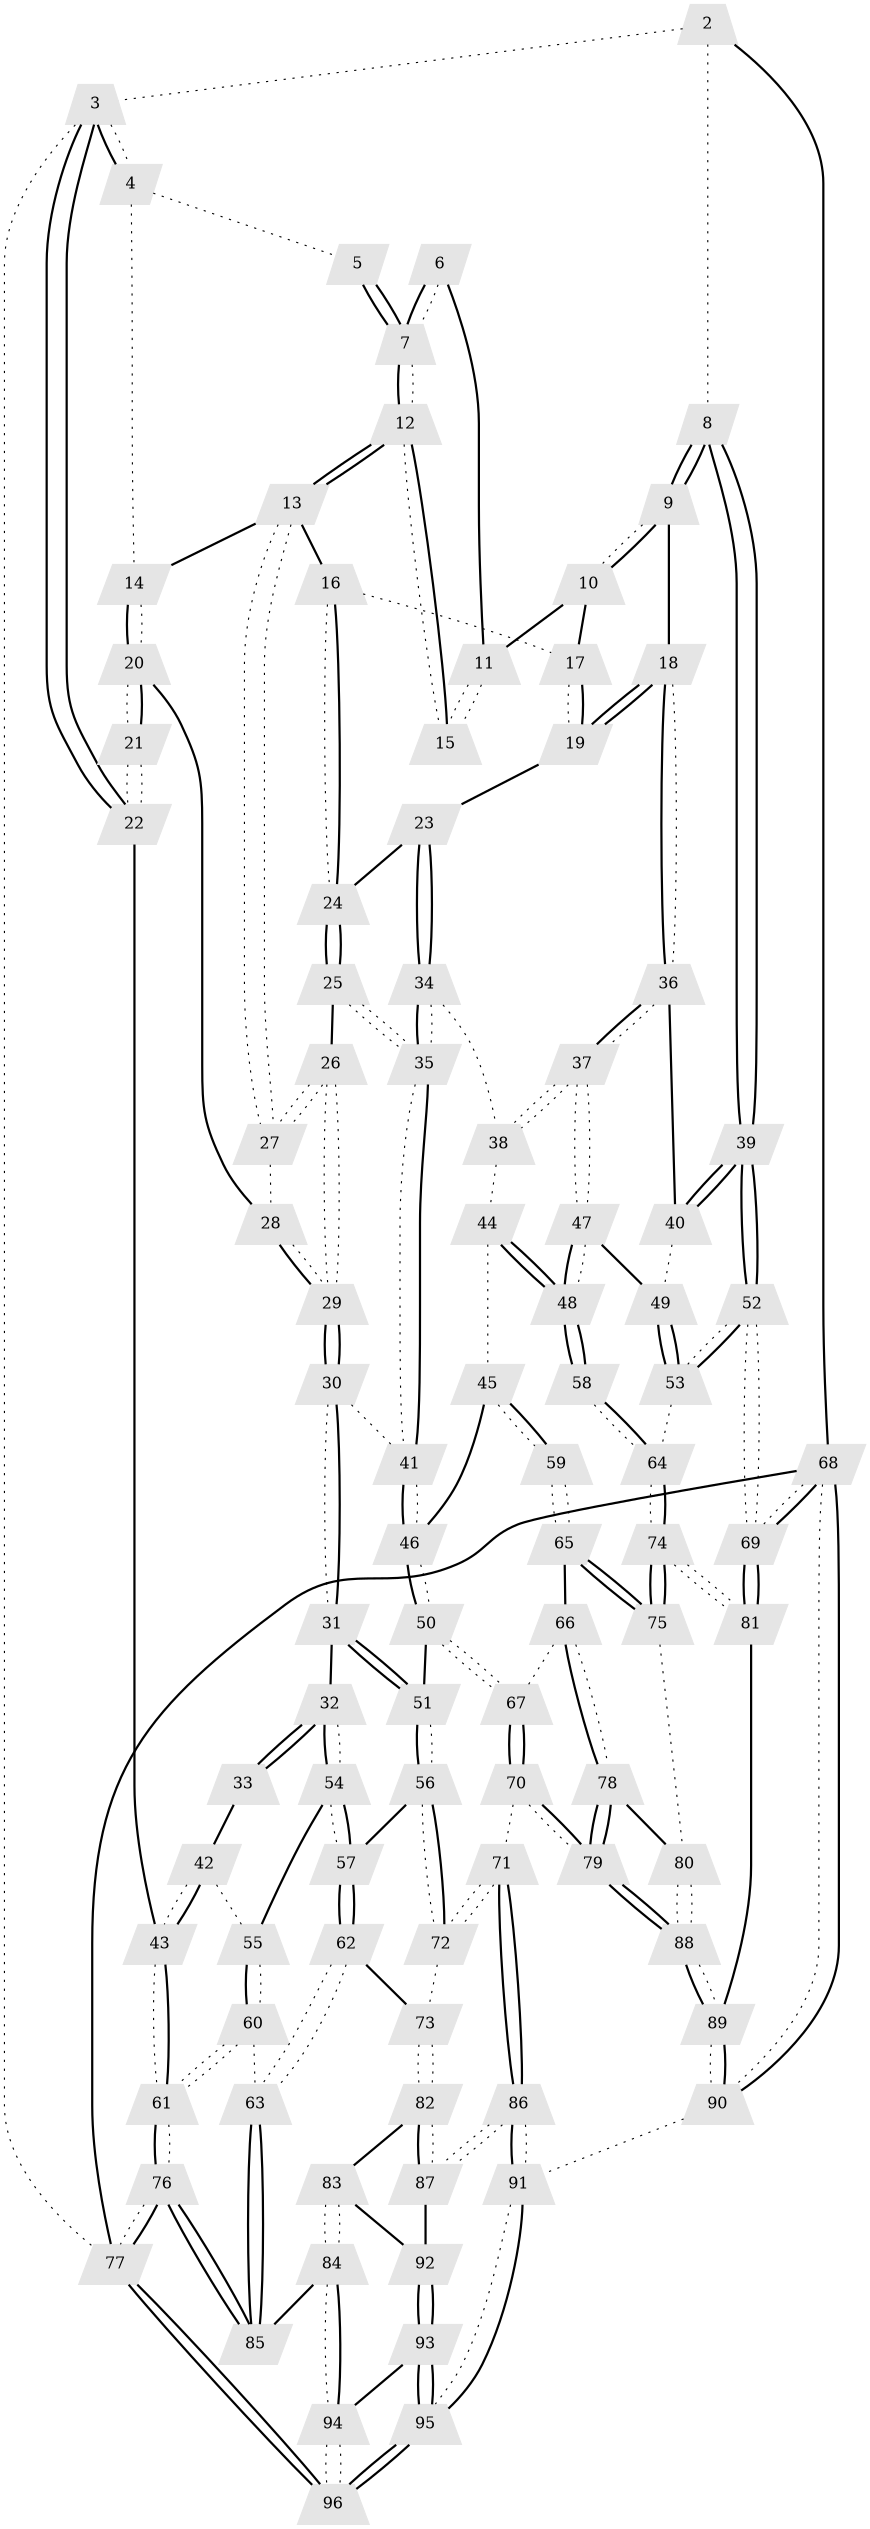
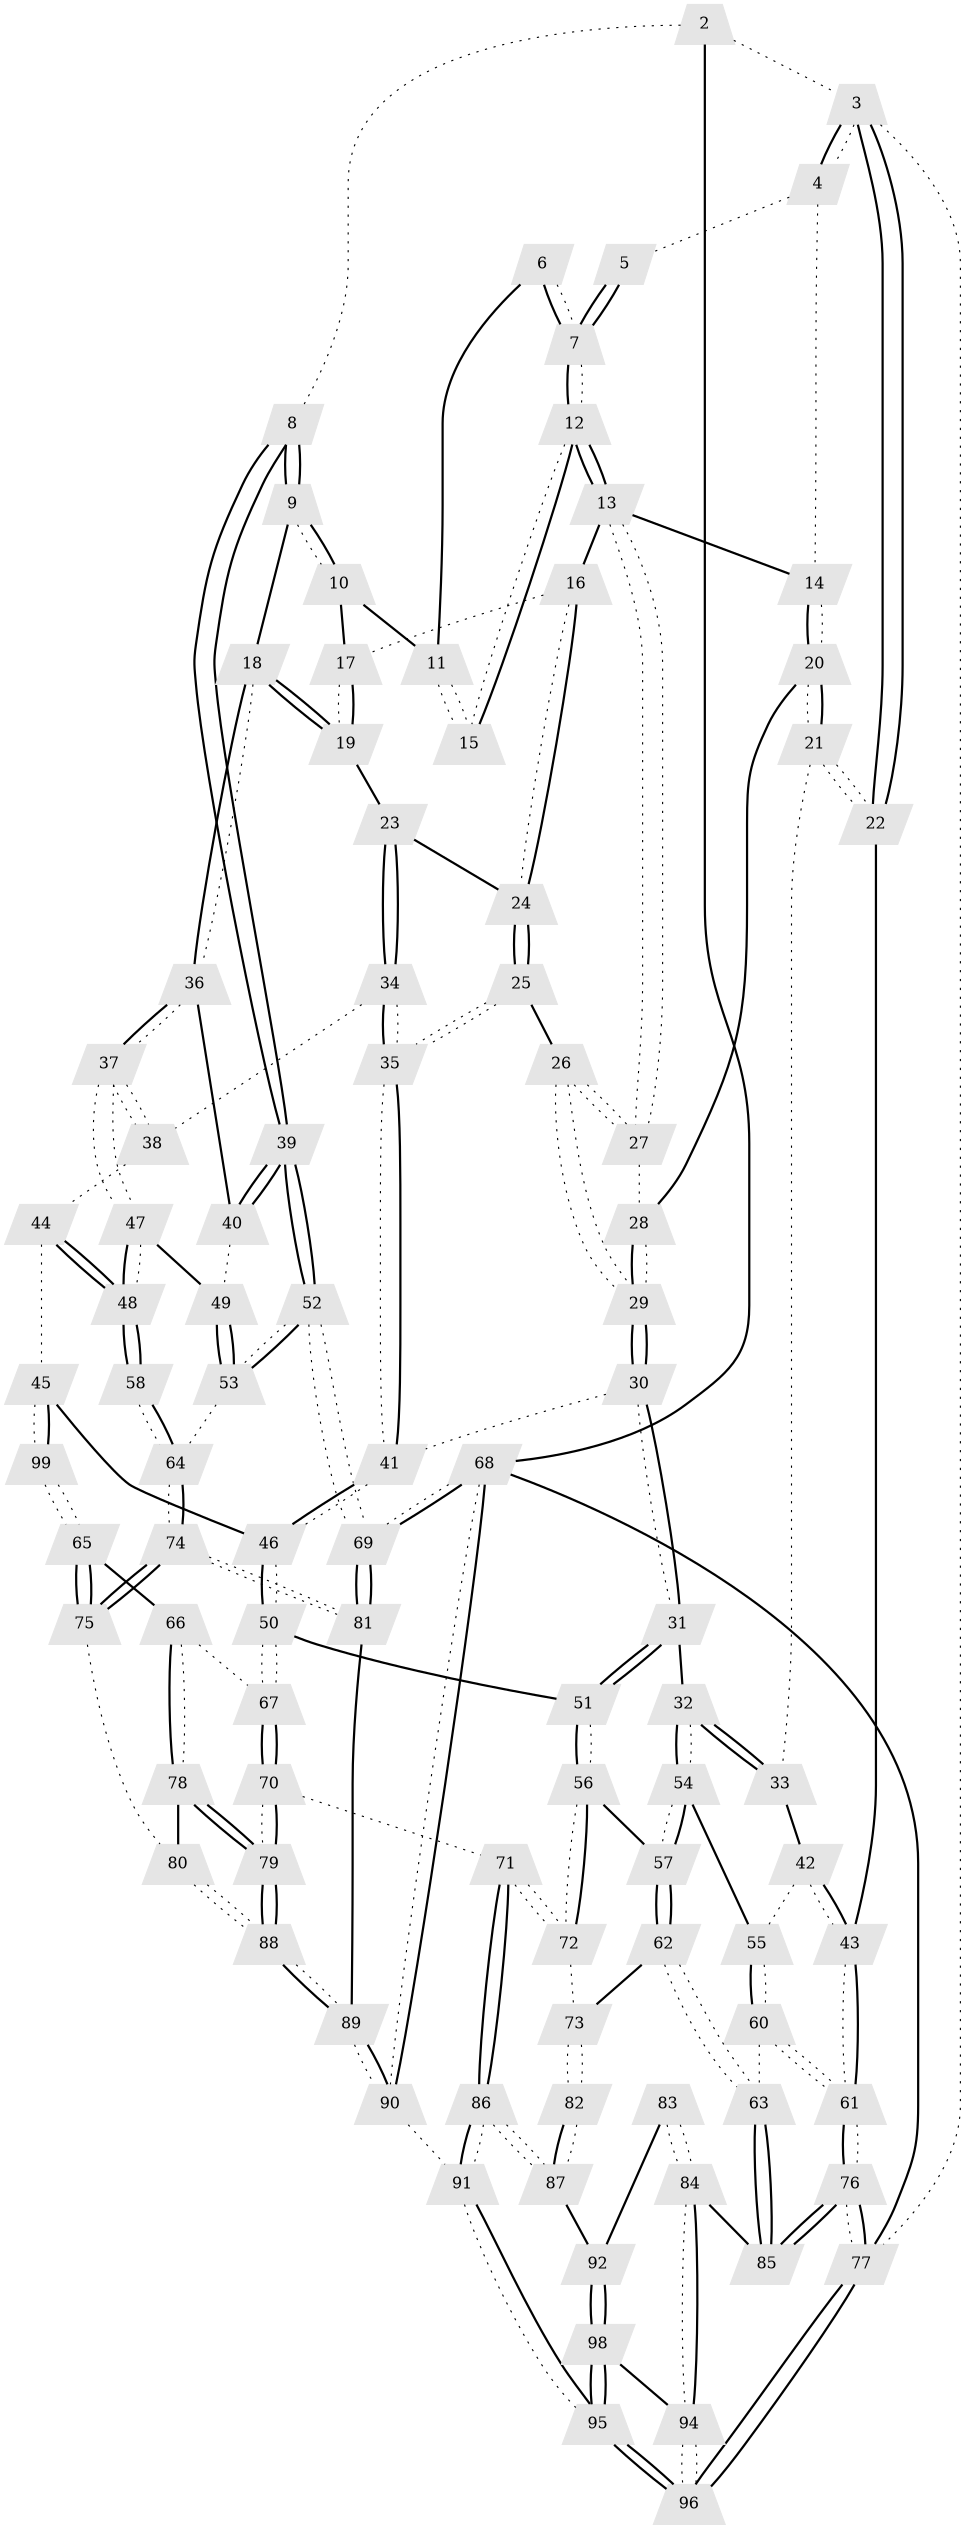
edge "21" -- "33": added
node "59": label "59" -> "99"
edge "82" -- "83": removed
node "93": label "93" -> "98"
